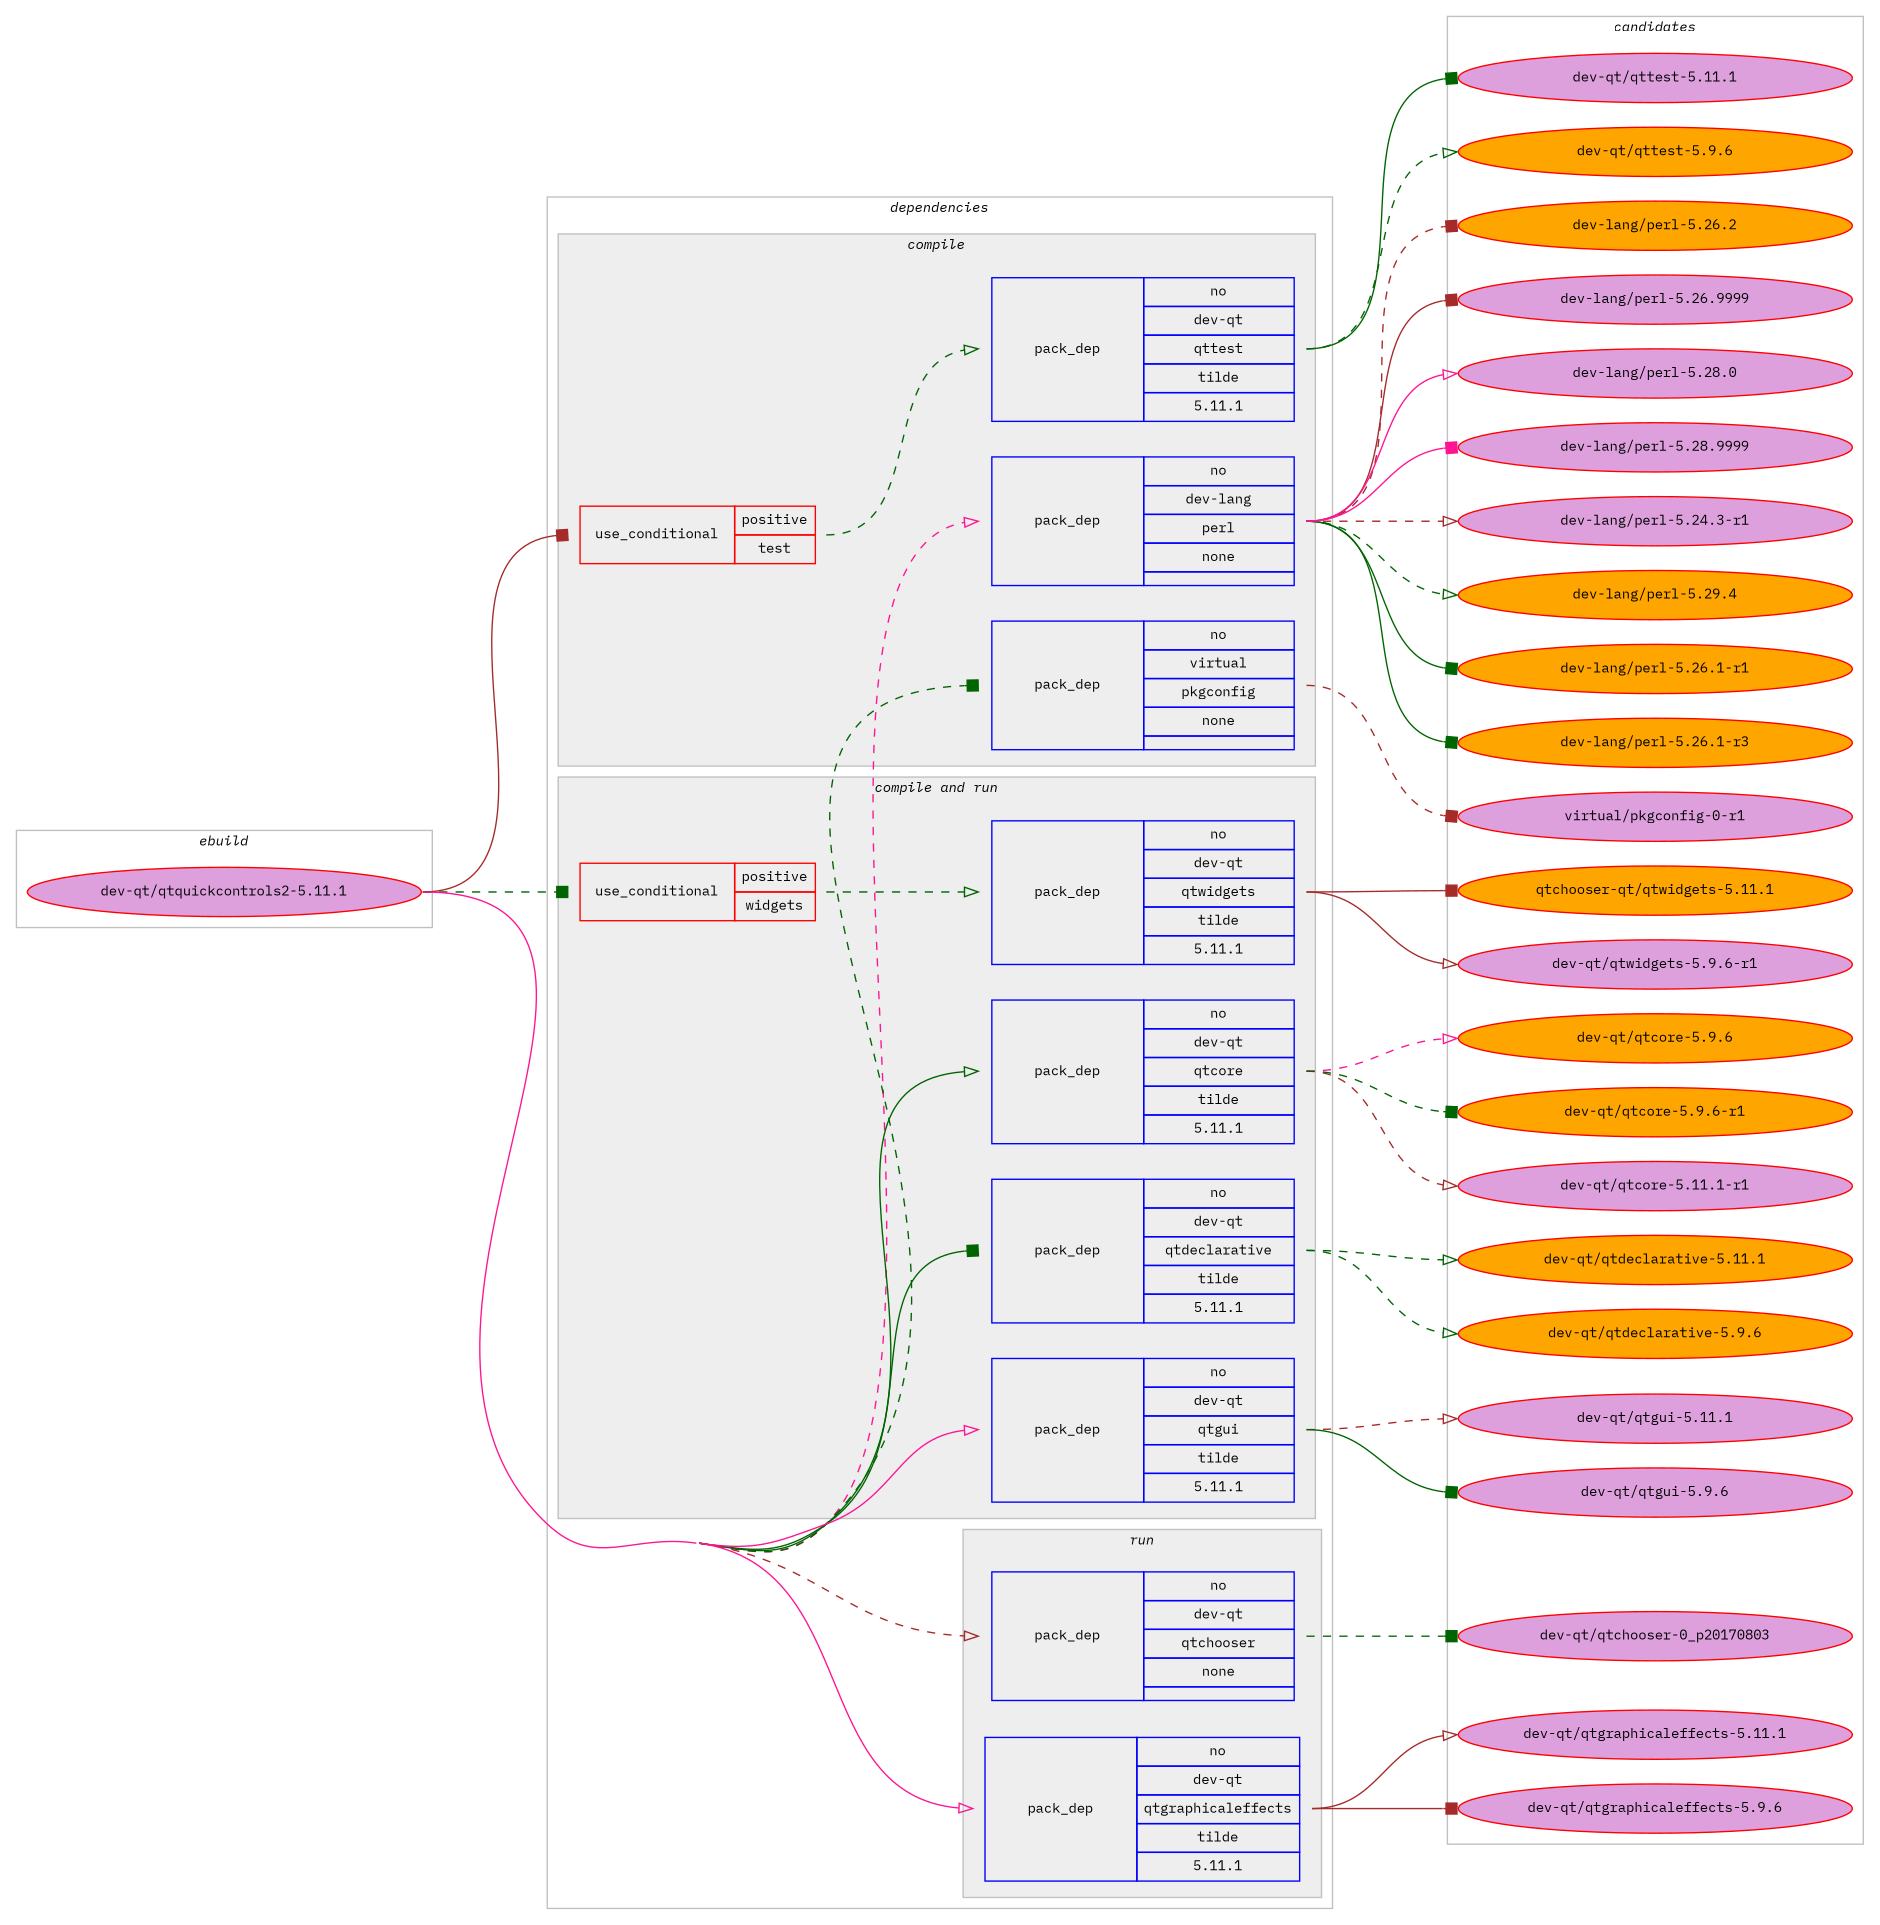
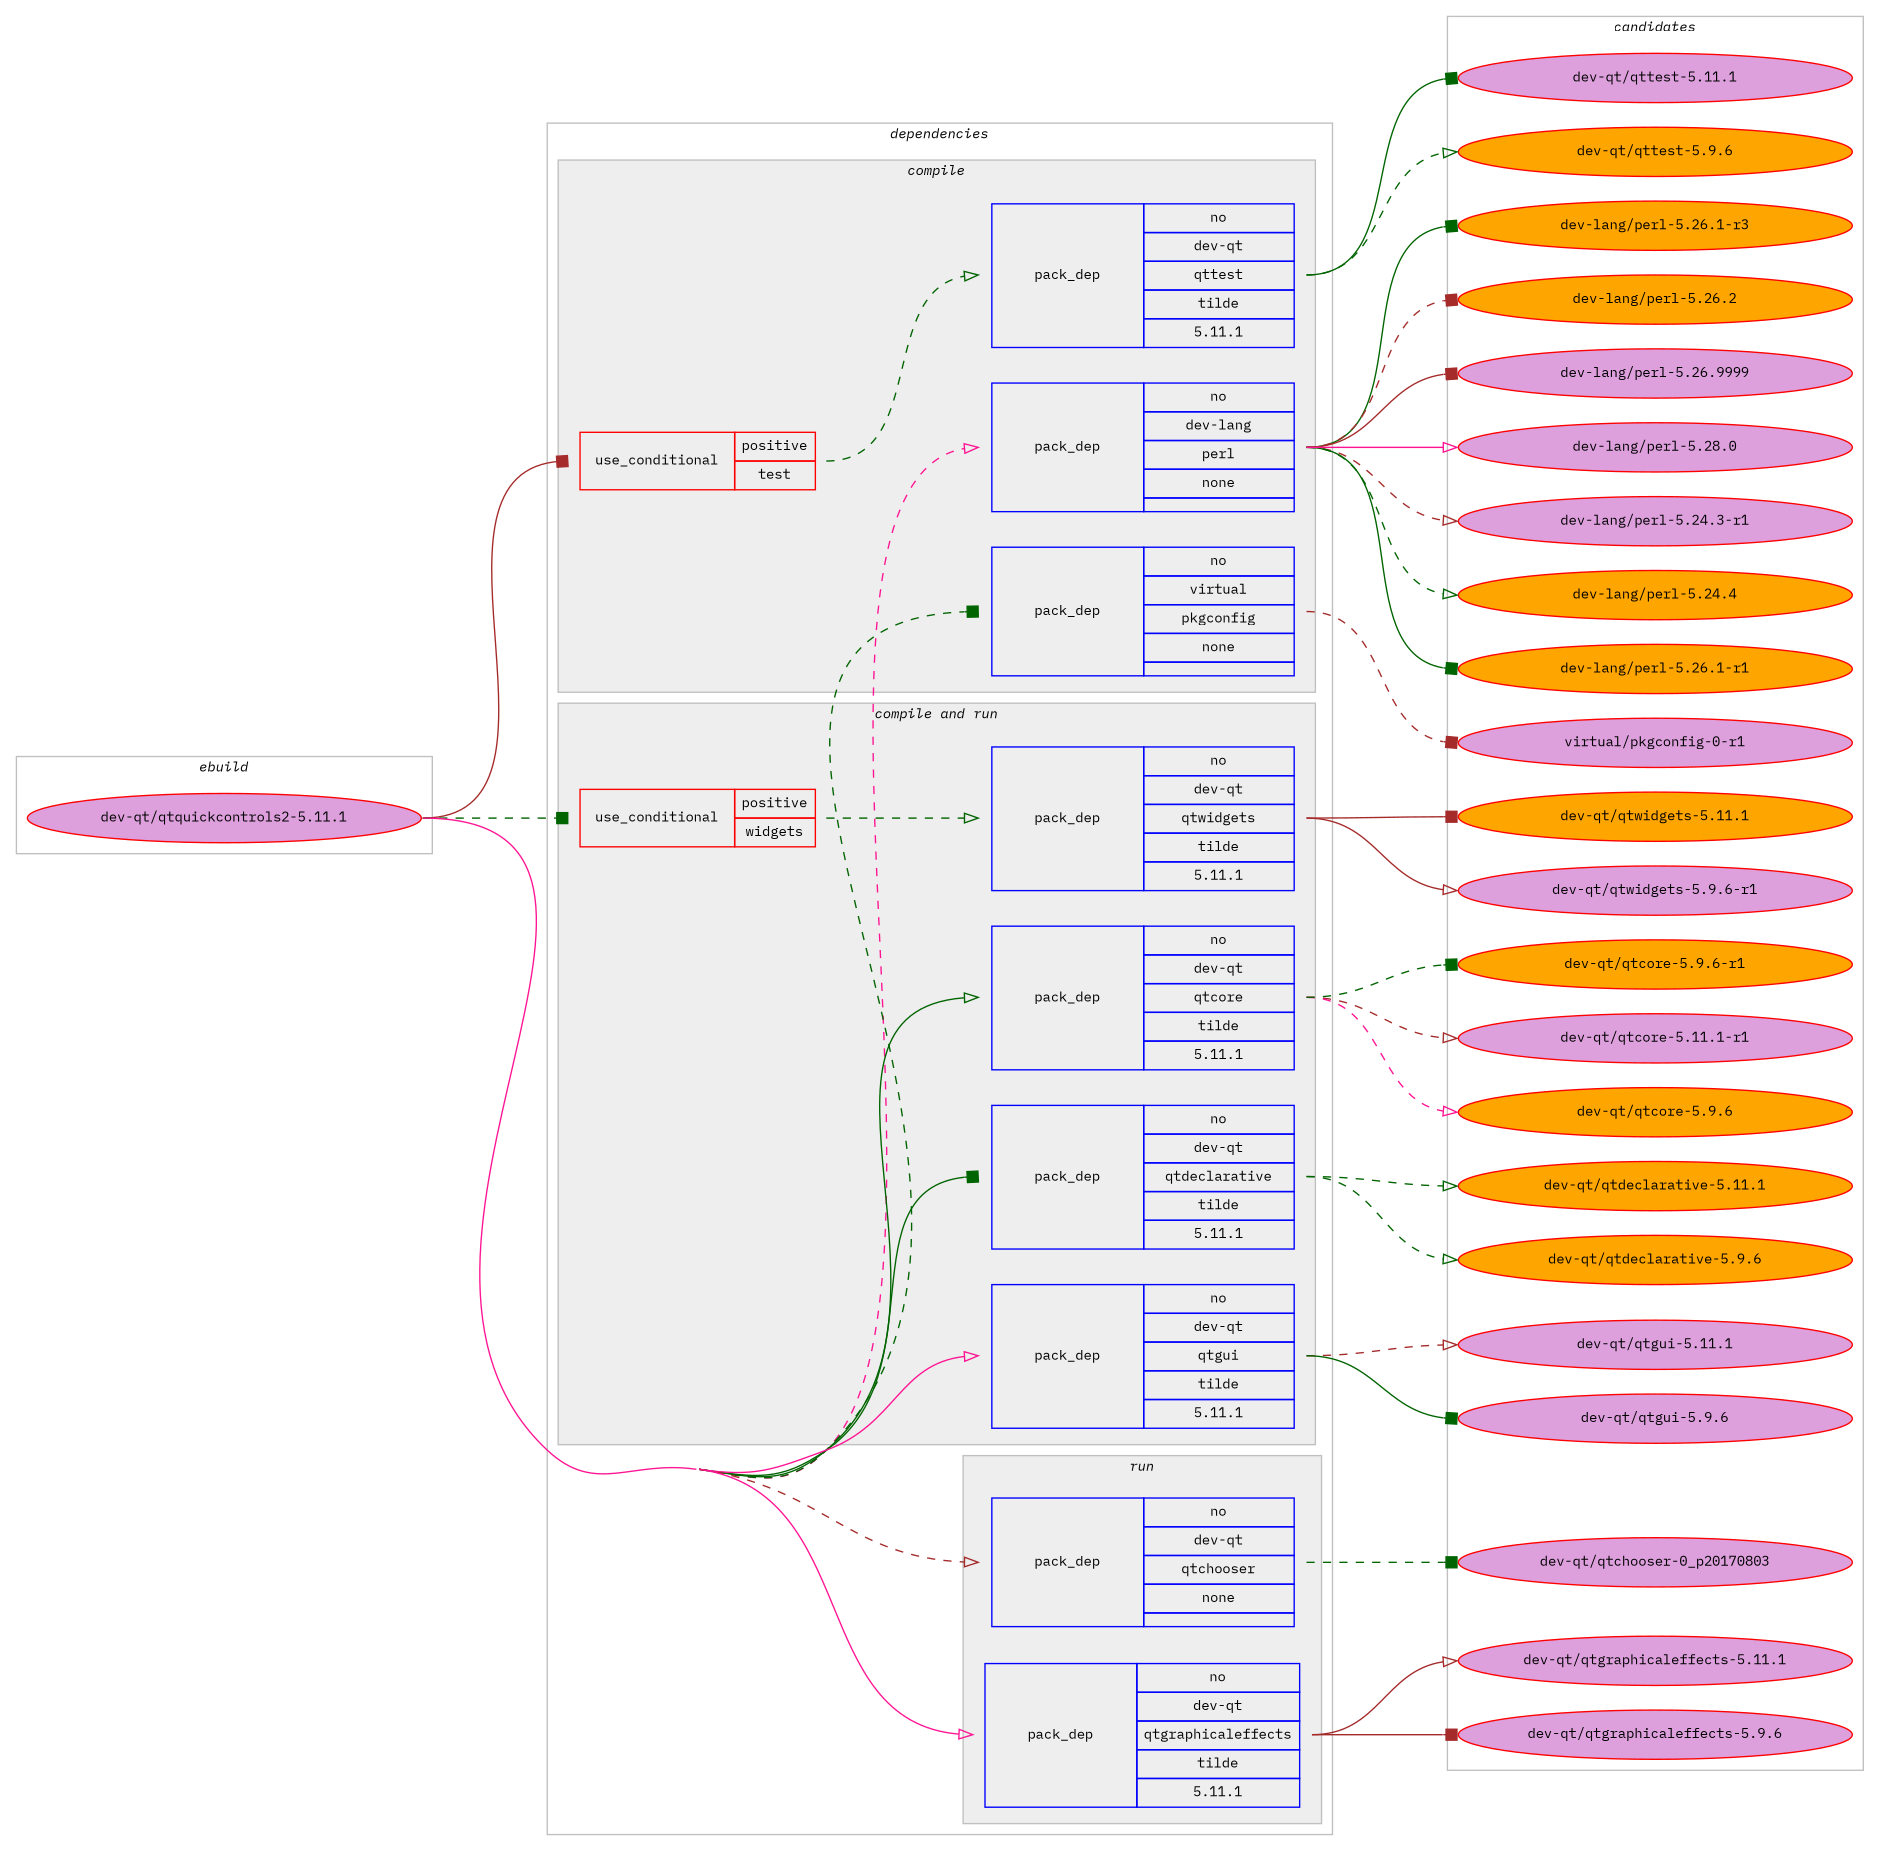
node "dev-lang/perl-5.28.9999": removed
node "dev-lang/perl-5.29.4": label "dev-lang/perl-5.29.4" -> "dev-lang/perl-5.24.4"
node "qtchooser-qt/qtwidgets-5.11.1": label "qtchooser-qt/qtwidgets-5.11.1" -> "dev-qt/qtwidgets-5.11.1"
